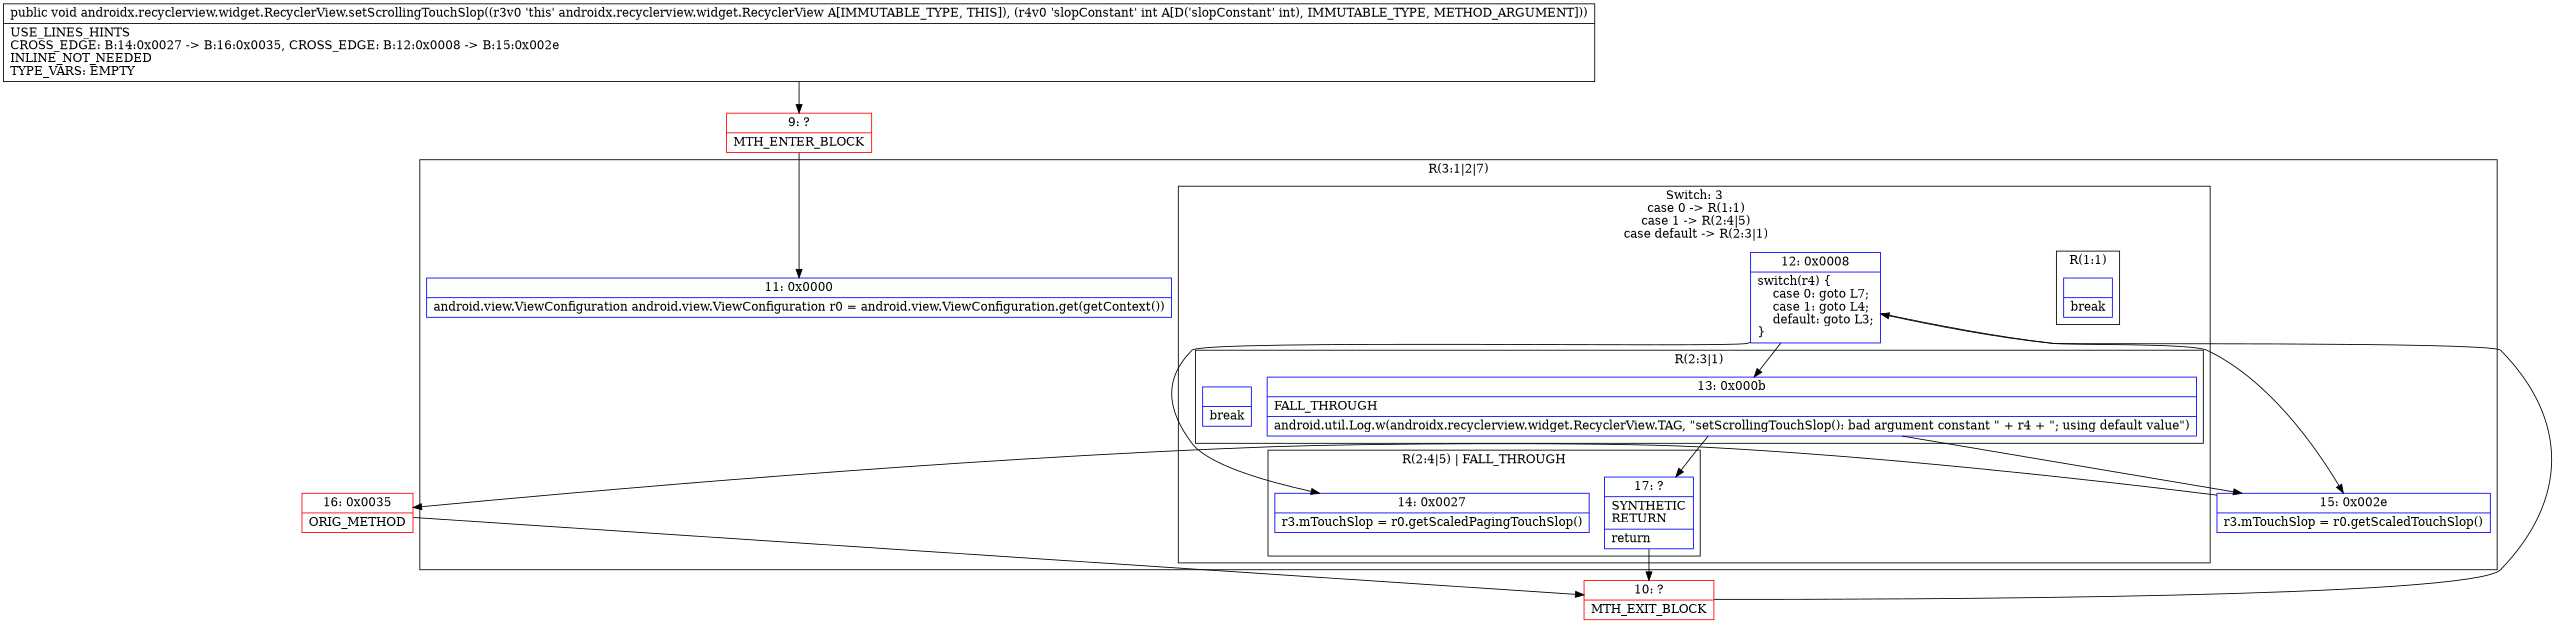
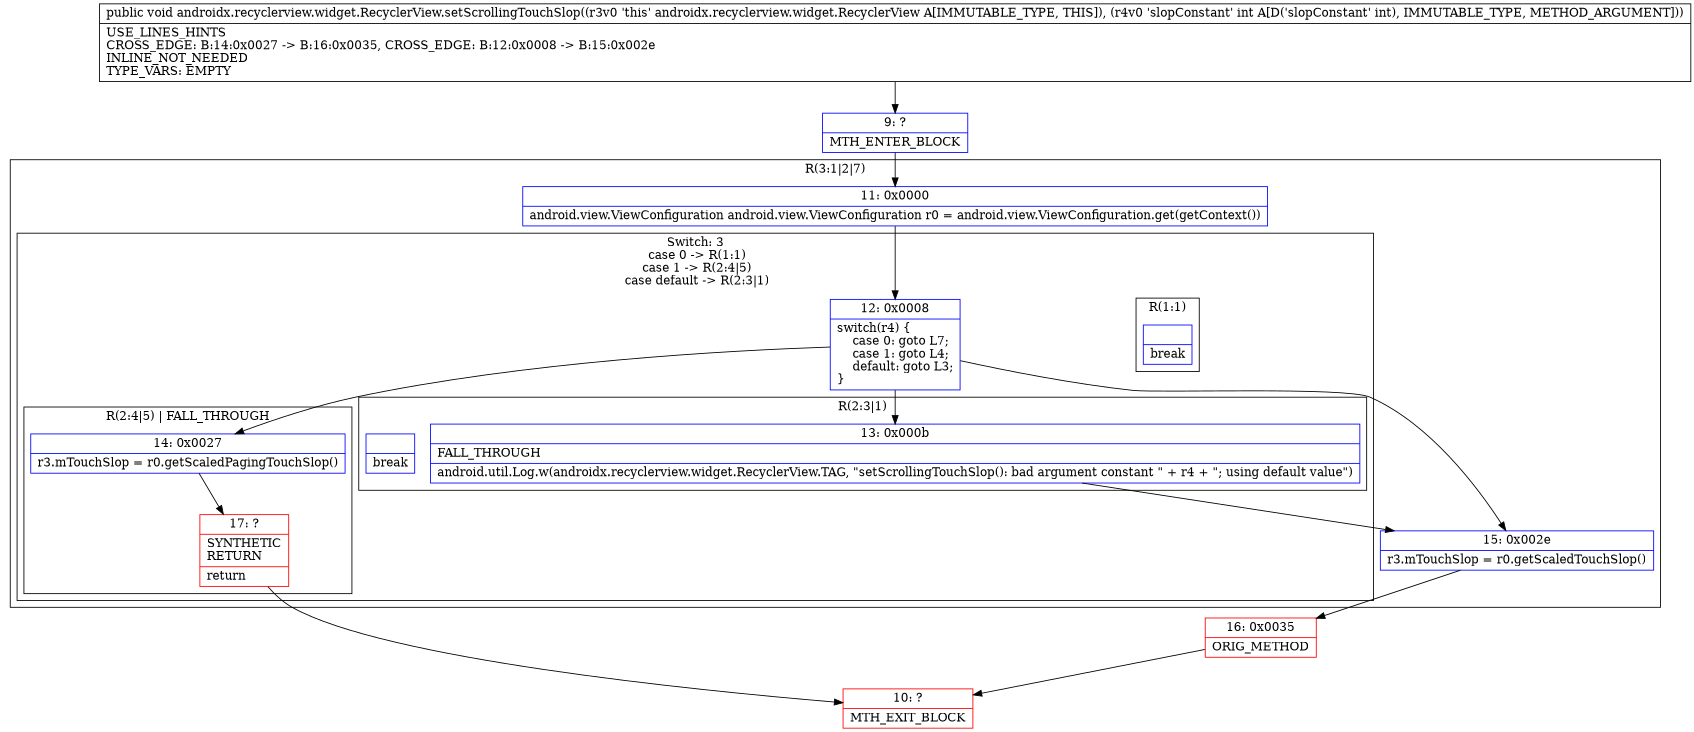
node "9: ?": color red -> blue
edge "13: 0x000b" -> "17: ?": now "14: 0x0027" -> "17: ?"
node "17: ?": color blue -> red
edge "10: ?" -> "12: 0x0008": now "11: 0x0000" -> "12: 0x0008"
